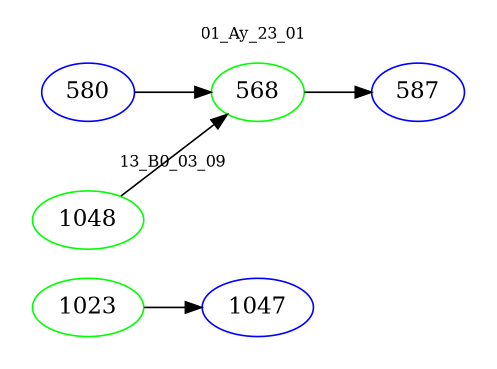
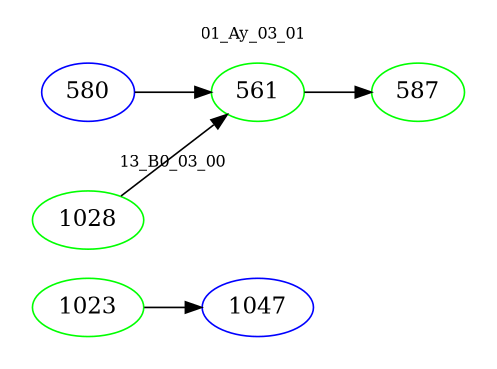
cluster "01_Ay_23_01": label "01_Ay_23_01" -> "01_Ay_03_01"
node "568": label "568" -> "561"
node "587": color blue -> green
cluster "13_B0_03_09": label "13_B0_03_09" -> "13_B0_03_00"
node "1048": label "1048" -> "1028"
